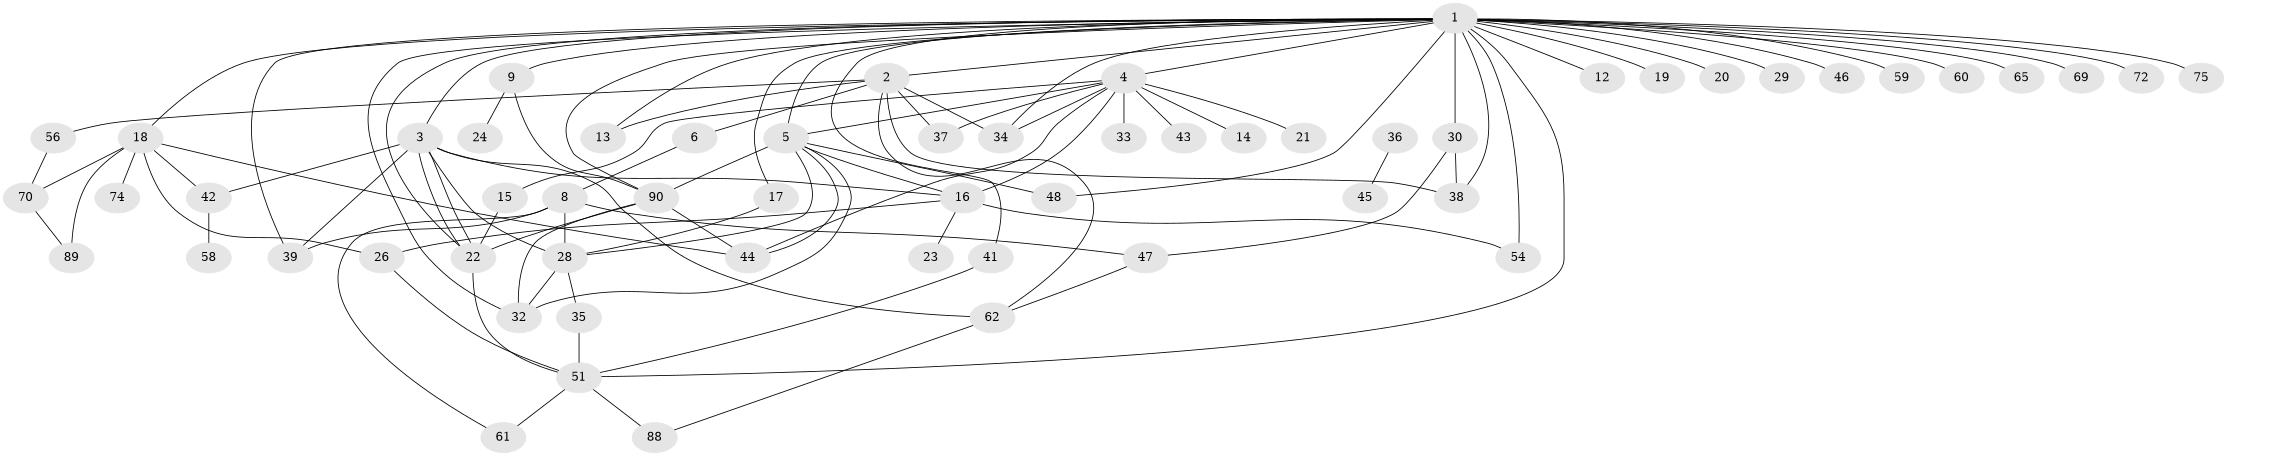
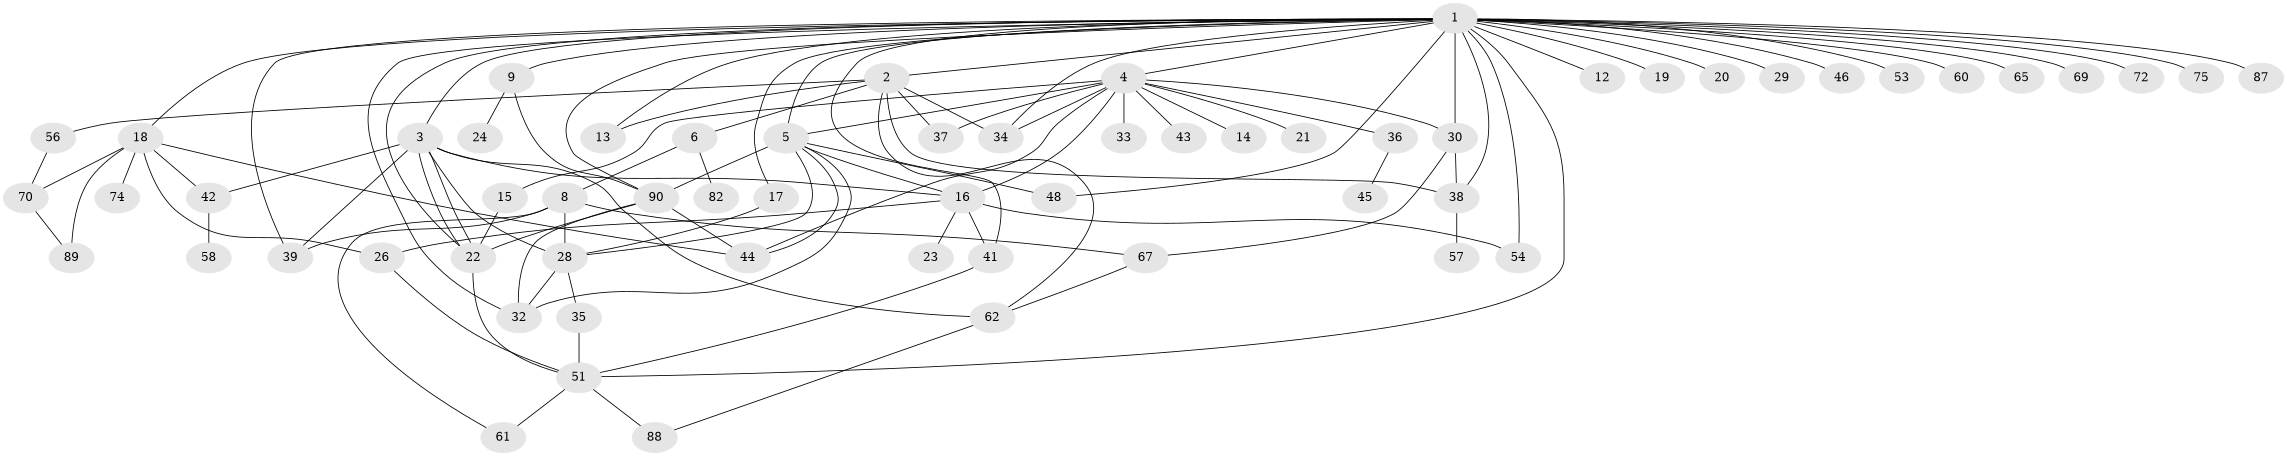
node "59": label "59" -> "53"
node "87": added
edge "4" -- "30": added
edge "4" -- "36": added
node "82": added
edge "16" -- "41": added
node "47": label "47" -> "67"
node "57": added
